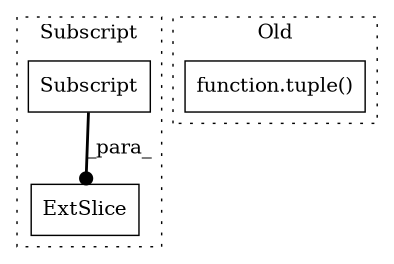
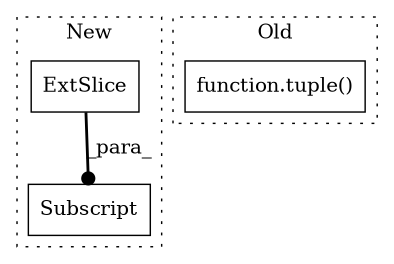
cluster "Subscript": label "Subscript" -> "New"
edge "Subscript" -> "ExtSlice": reversed
